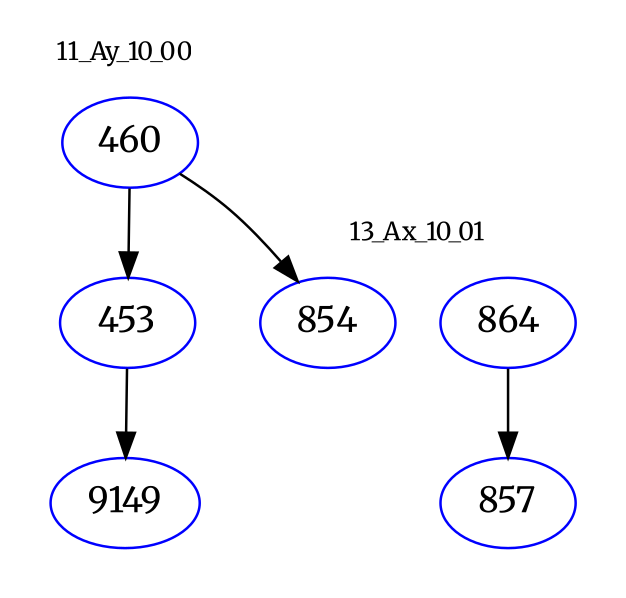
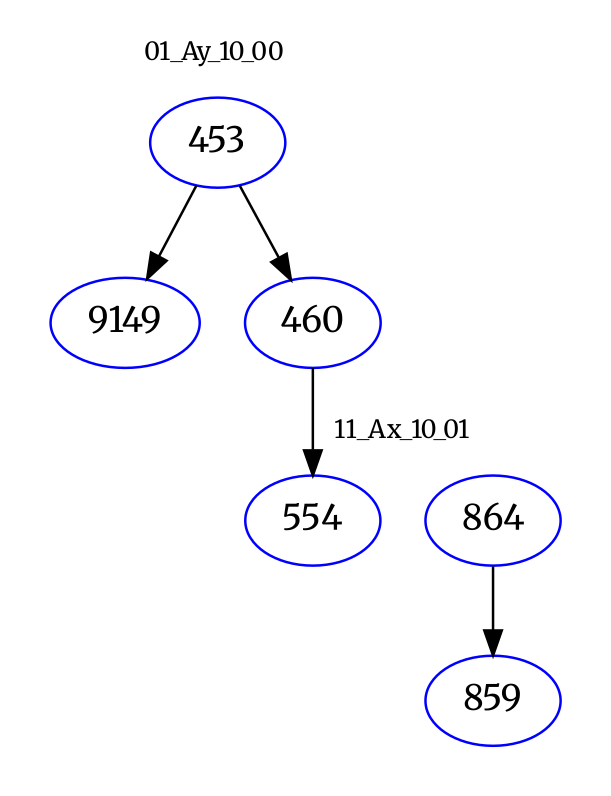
cluster "11_Ay_10_00": label "11_Ay_10_00" -> "01_Ay_10_00"
edge "460" -> "453": reversed
cluster "13_Ax_10_01": label "13_Ax_10_01" -> "11_Ax_10_01"
node "854": label "854" -> "554"
node "857": label "857" -> "859"
